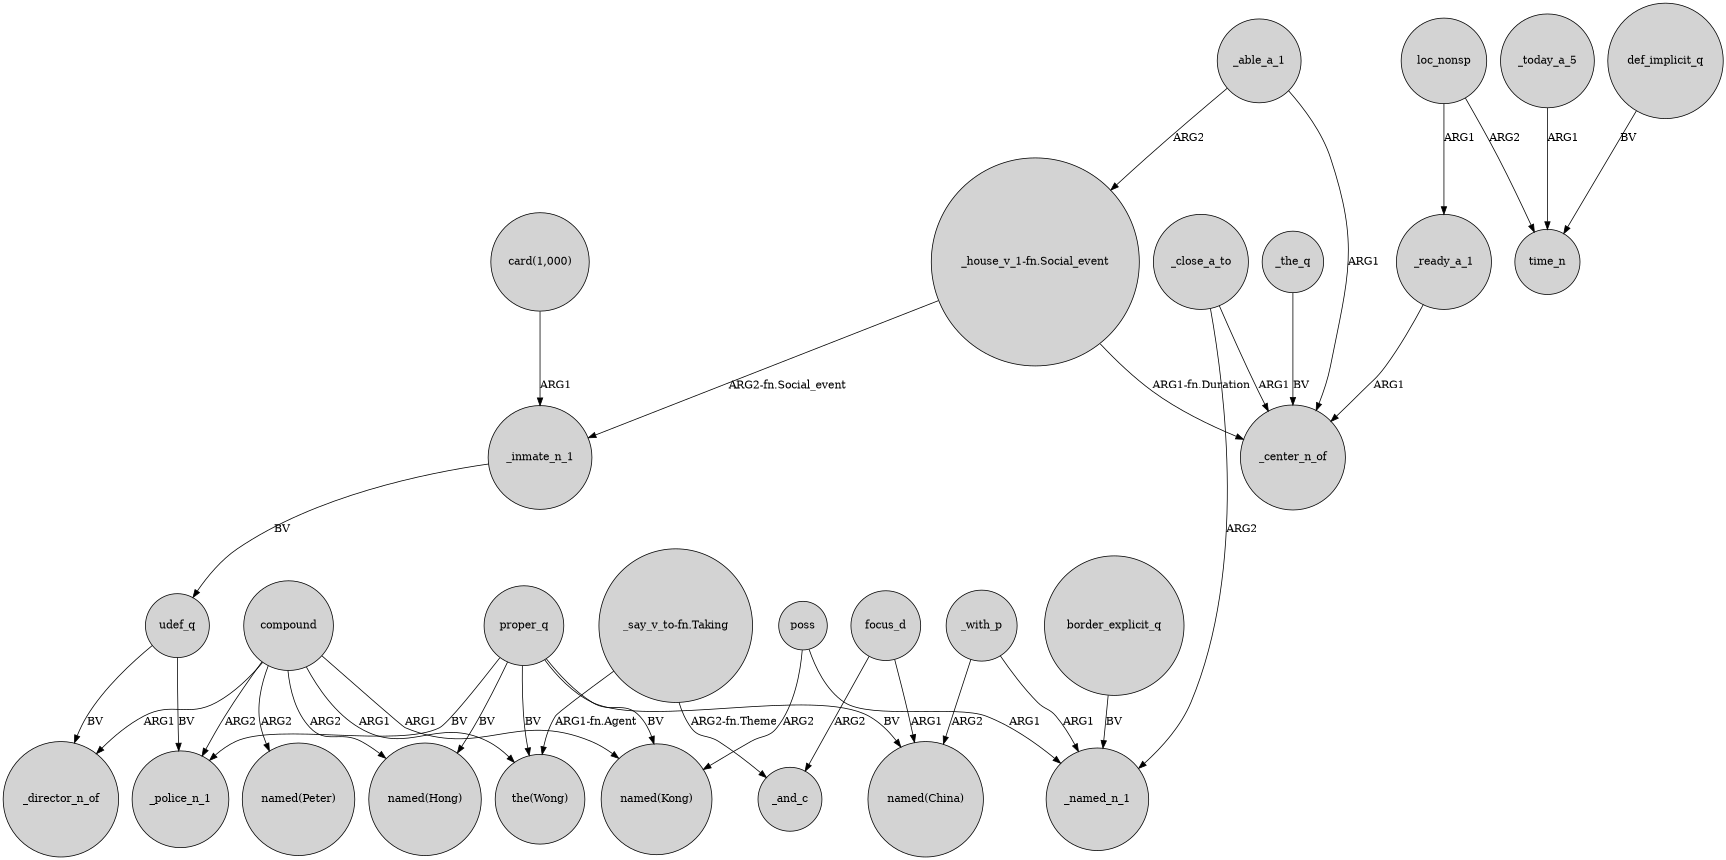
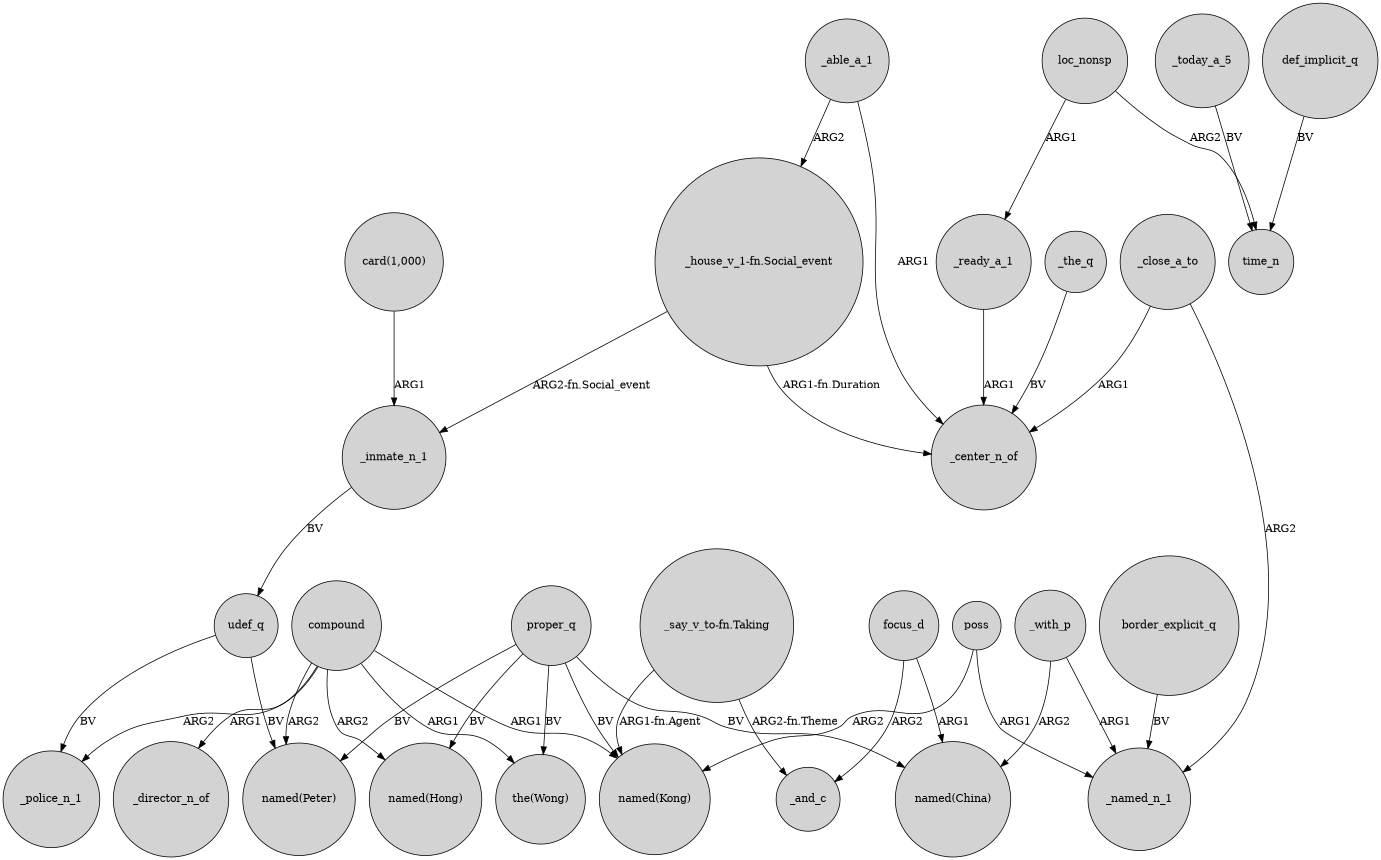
edge "_today_a_5" -> "time_n": label "ARG1" -> "BV"
edge "udef_q" -> "_director_n_of": now "udef_q" -> "named(Peter)"
edge "_say_v_to-fn.Taking" -> "the(Wong)": now "_say_v_to-fn.Taking" -> "named(Kong)"
edge "proper_q" -> "_police_n_1": now "proper_q" -> "named(Peter)"
